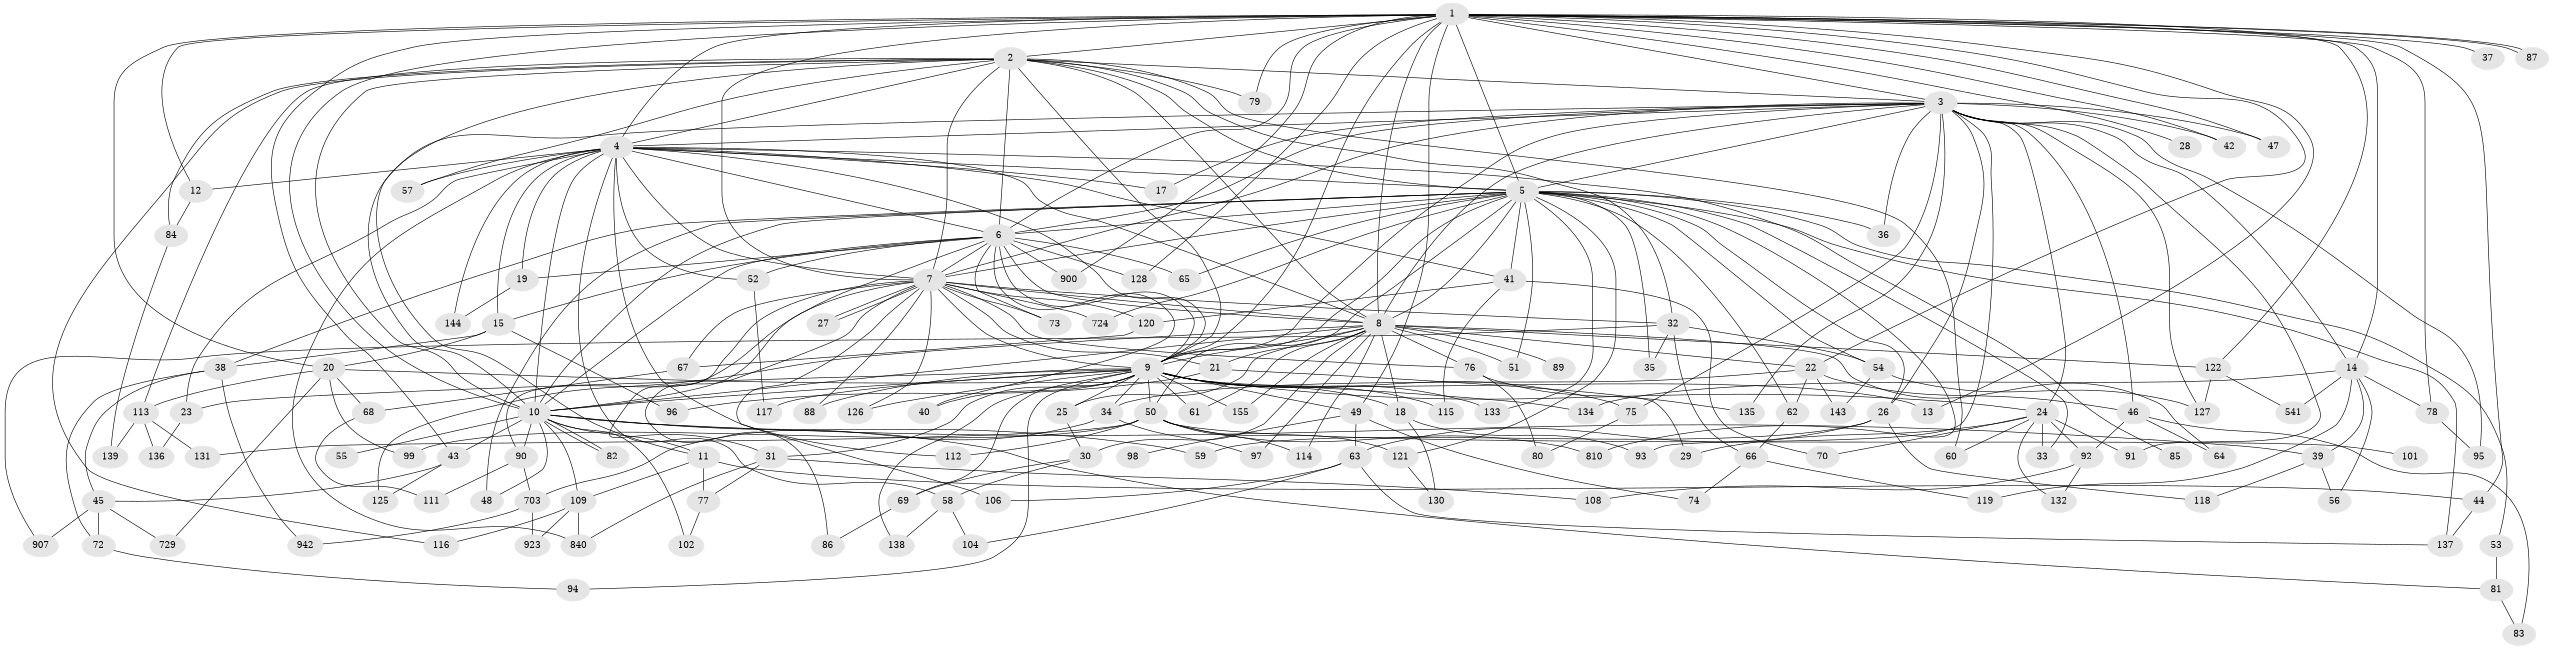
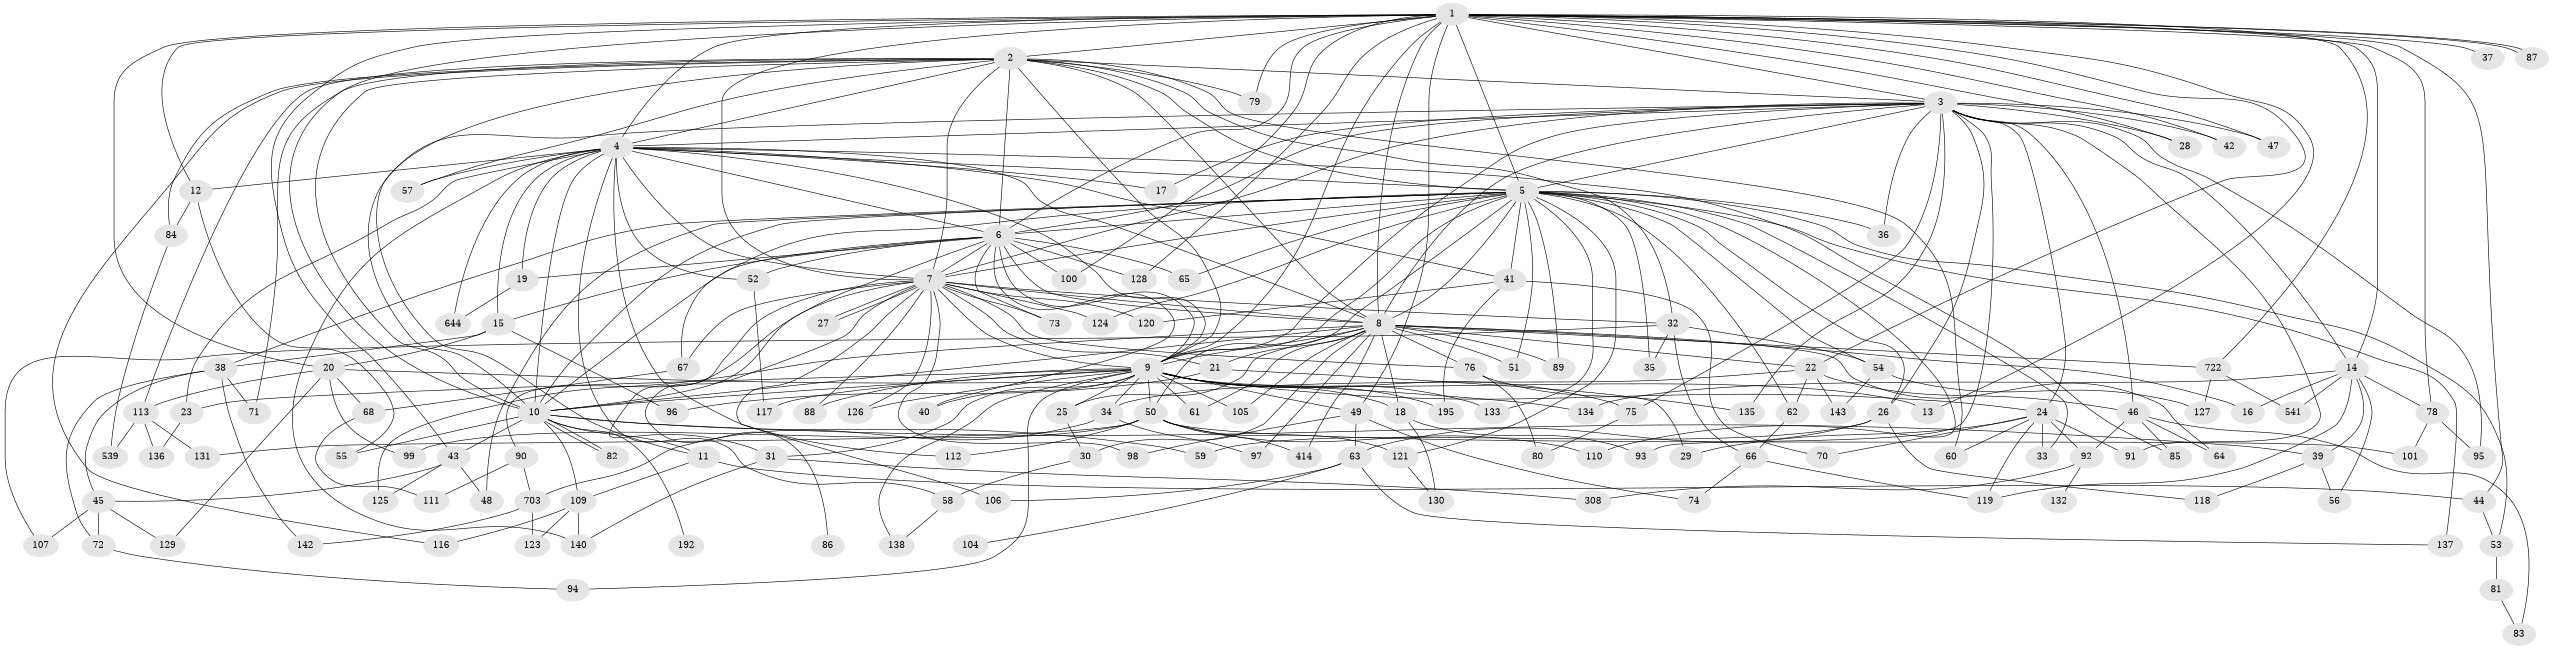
edge "3" -- "127": now "3" -- "28"
edge "5" -- "89": added
node "900": label "900" -> "100"
node "144": label "144" -> "644"
node "724": label "724" -> "124"
edge "12" -- "55": added
edge "120" -- "67": now "5" -- "67"
node "122": label "122" -> "722"
node "71": added
node "155": label "155" -> "105"
node "115": label "115" -> "195"
node "16": added
edge "7" -- "98": added
edge "46" -- "85": added
edge "78" -- "101": added
edge "10" -- "90": removed
node "139": label "139" -> "539"
node "114": label "114" -> "414"
node "810": label "810" -> "110"
edge "24" -- "132": now "24" -- "119"
edge "10" -- "48": now "43" -- "48"
node "77": removed
node "69": removed
node "108": label "108" -> "308"
edge "58" -- "104": removed
edge "44" -- "137": now "44" -- "53"
edge "10" -- "81": removed
node "907": label "907" -> "107"
node "729": label "729" -> "129"
node "942": label "942" -> "142"
node "923": label "923" -> "123"
node "840": label "840" -> "140"
node "102": label "102" -> "192"
